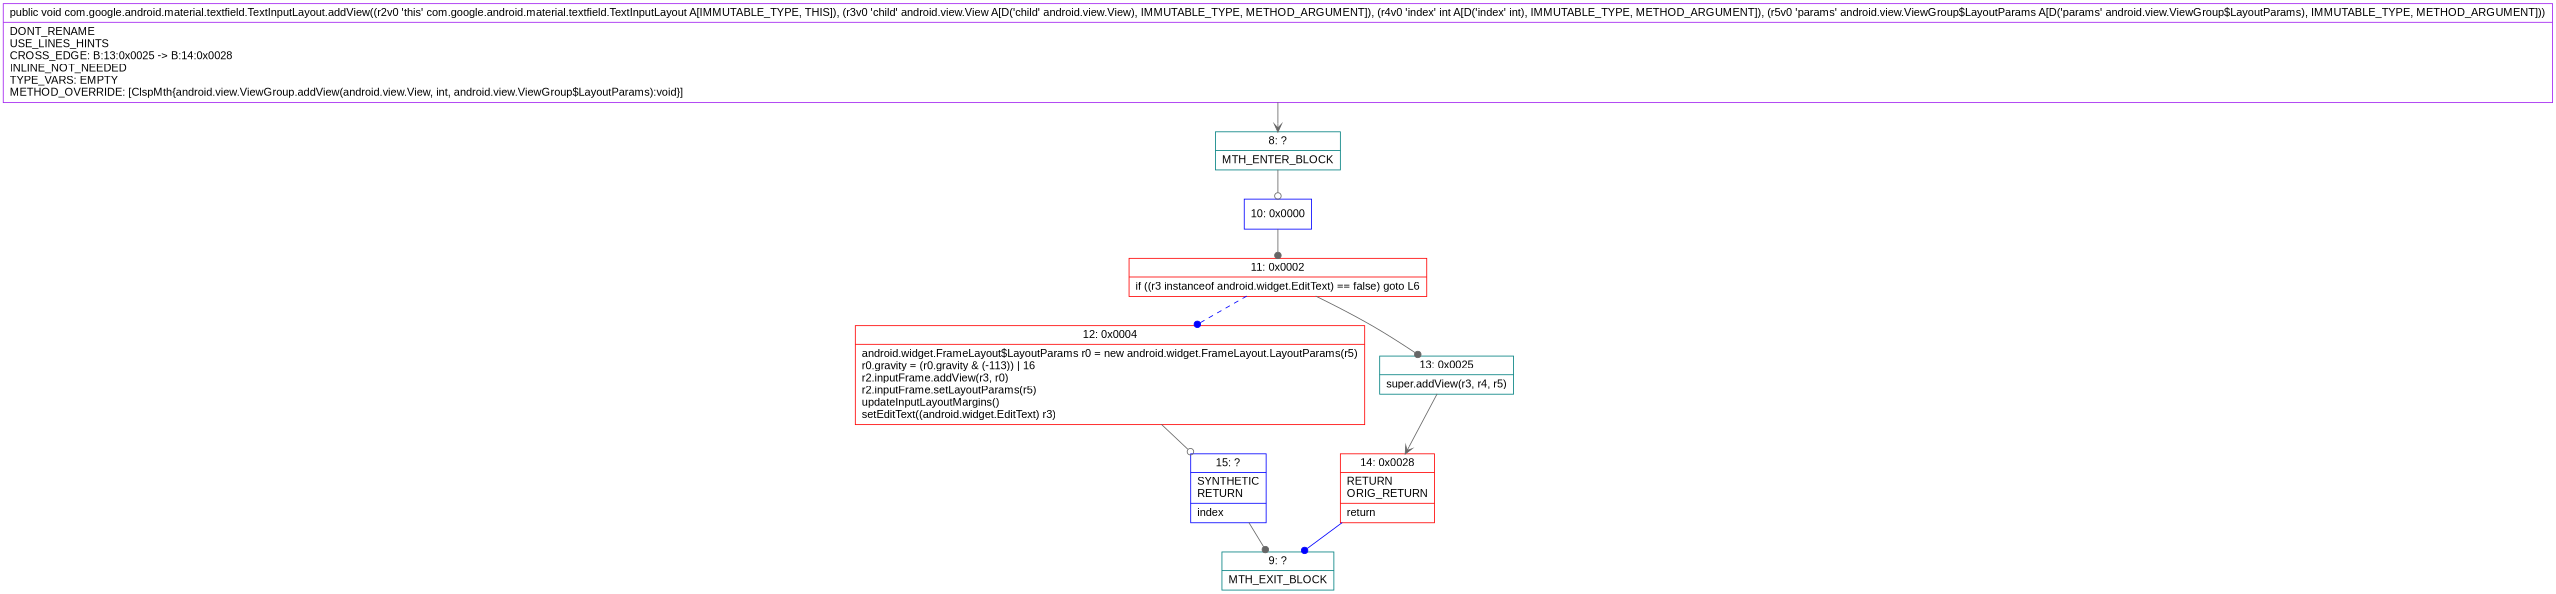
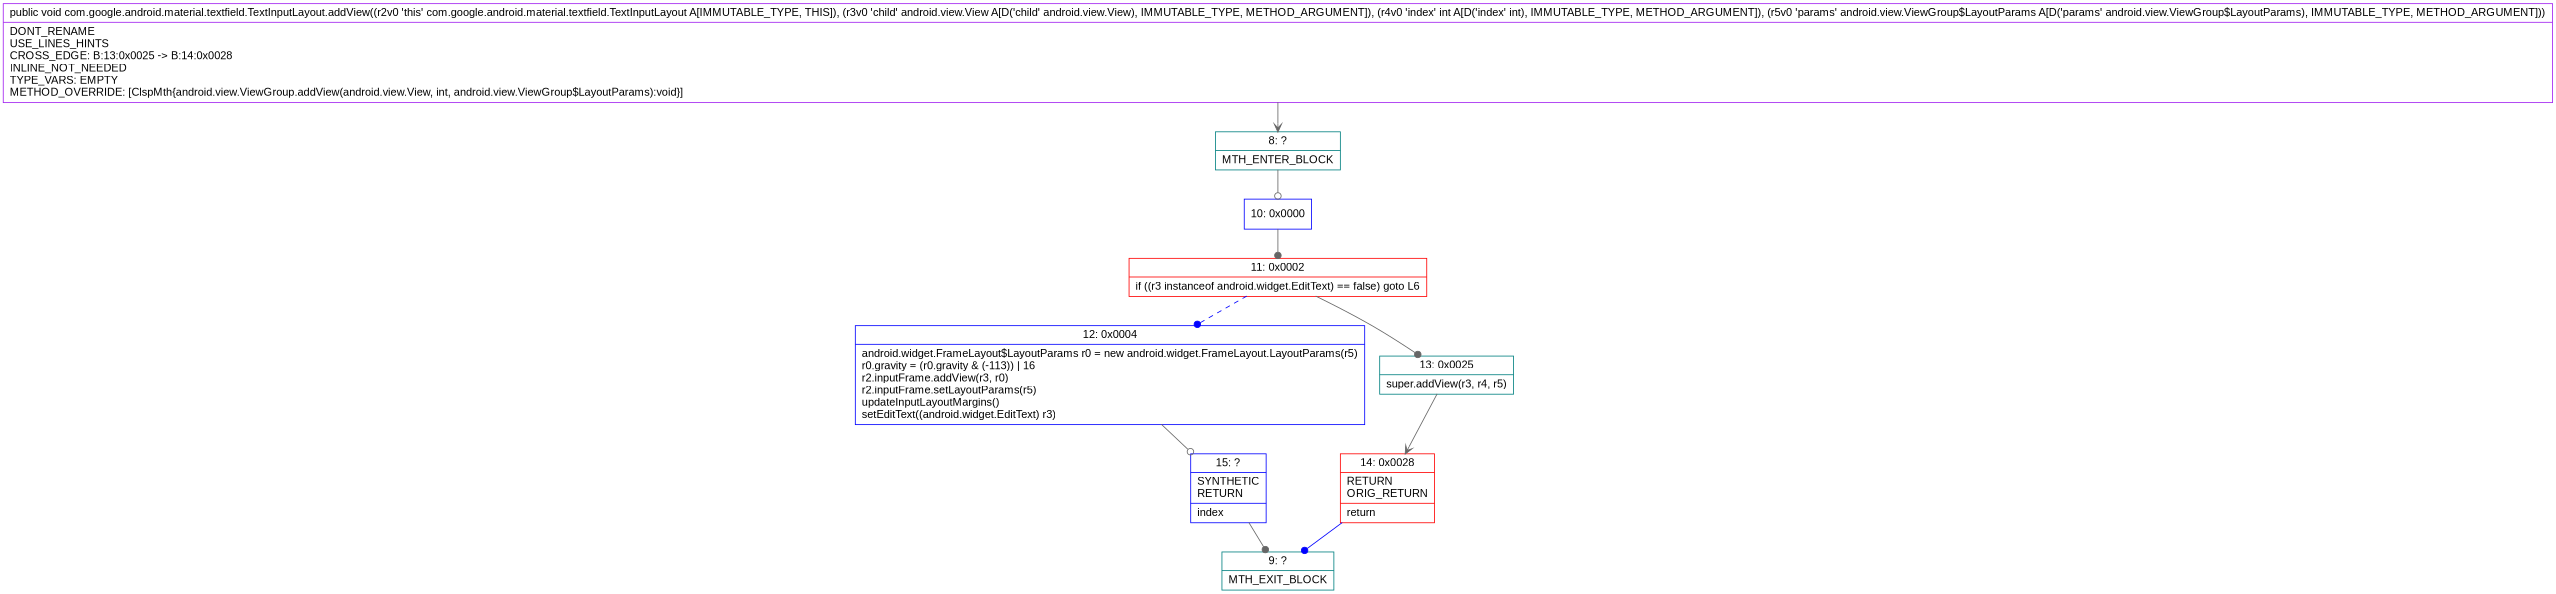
node "12: 0x0004": color red -> blue
